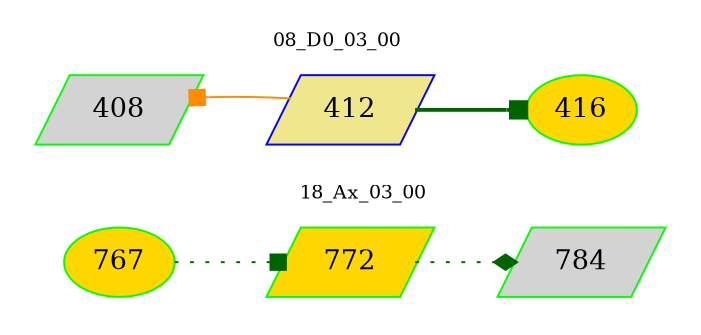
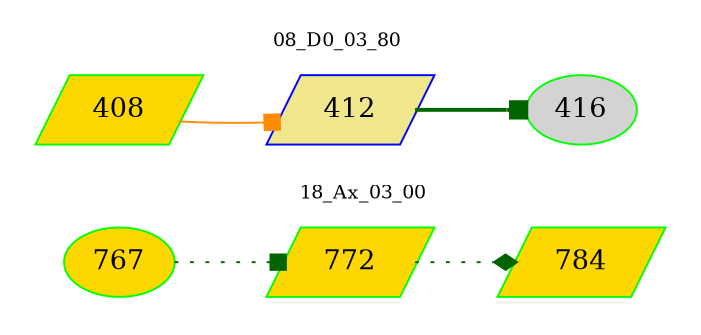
cluster "08_D0_03_00": label "08_D0_03_00" -> "08_D0_03_80"
edge "412" -> "408": reversed
node "408": fillcolor lightgrey -> gold
node "416": fillcolor gold -> lightgrey
node "784": fillcolor lightgrey -> gold
